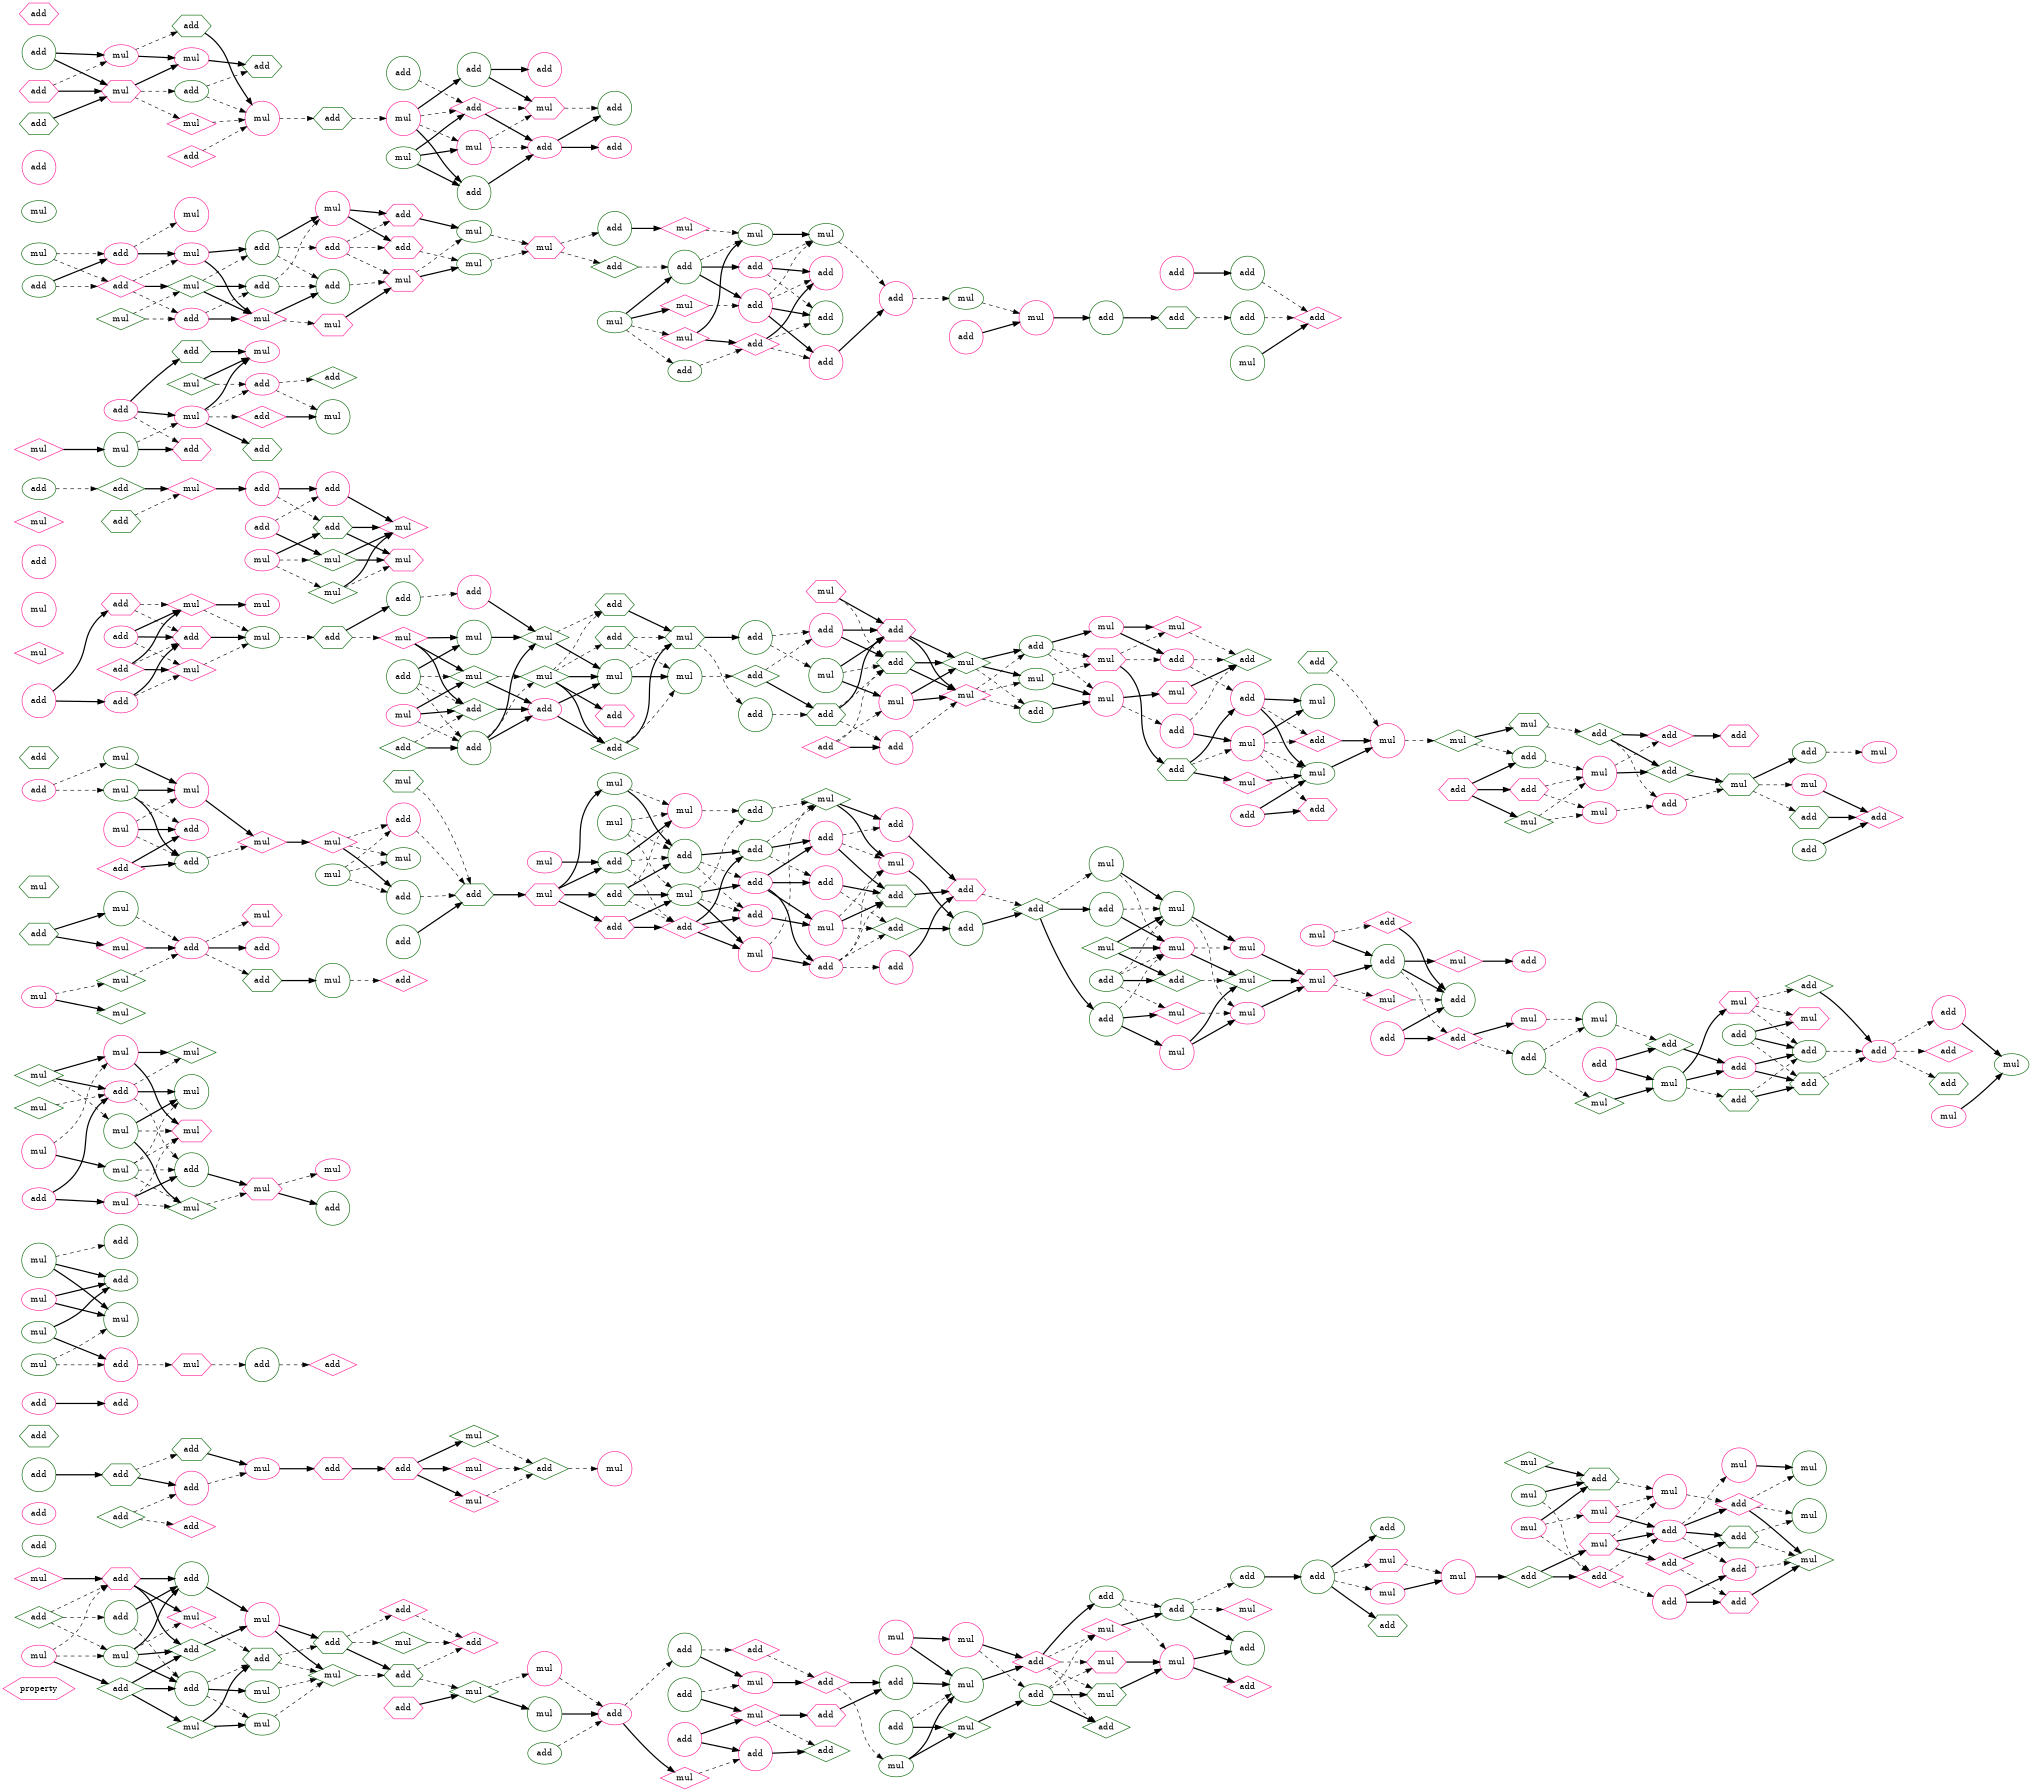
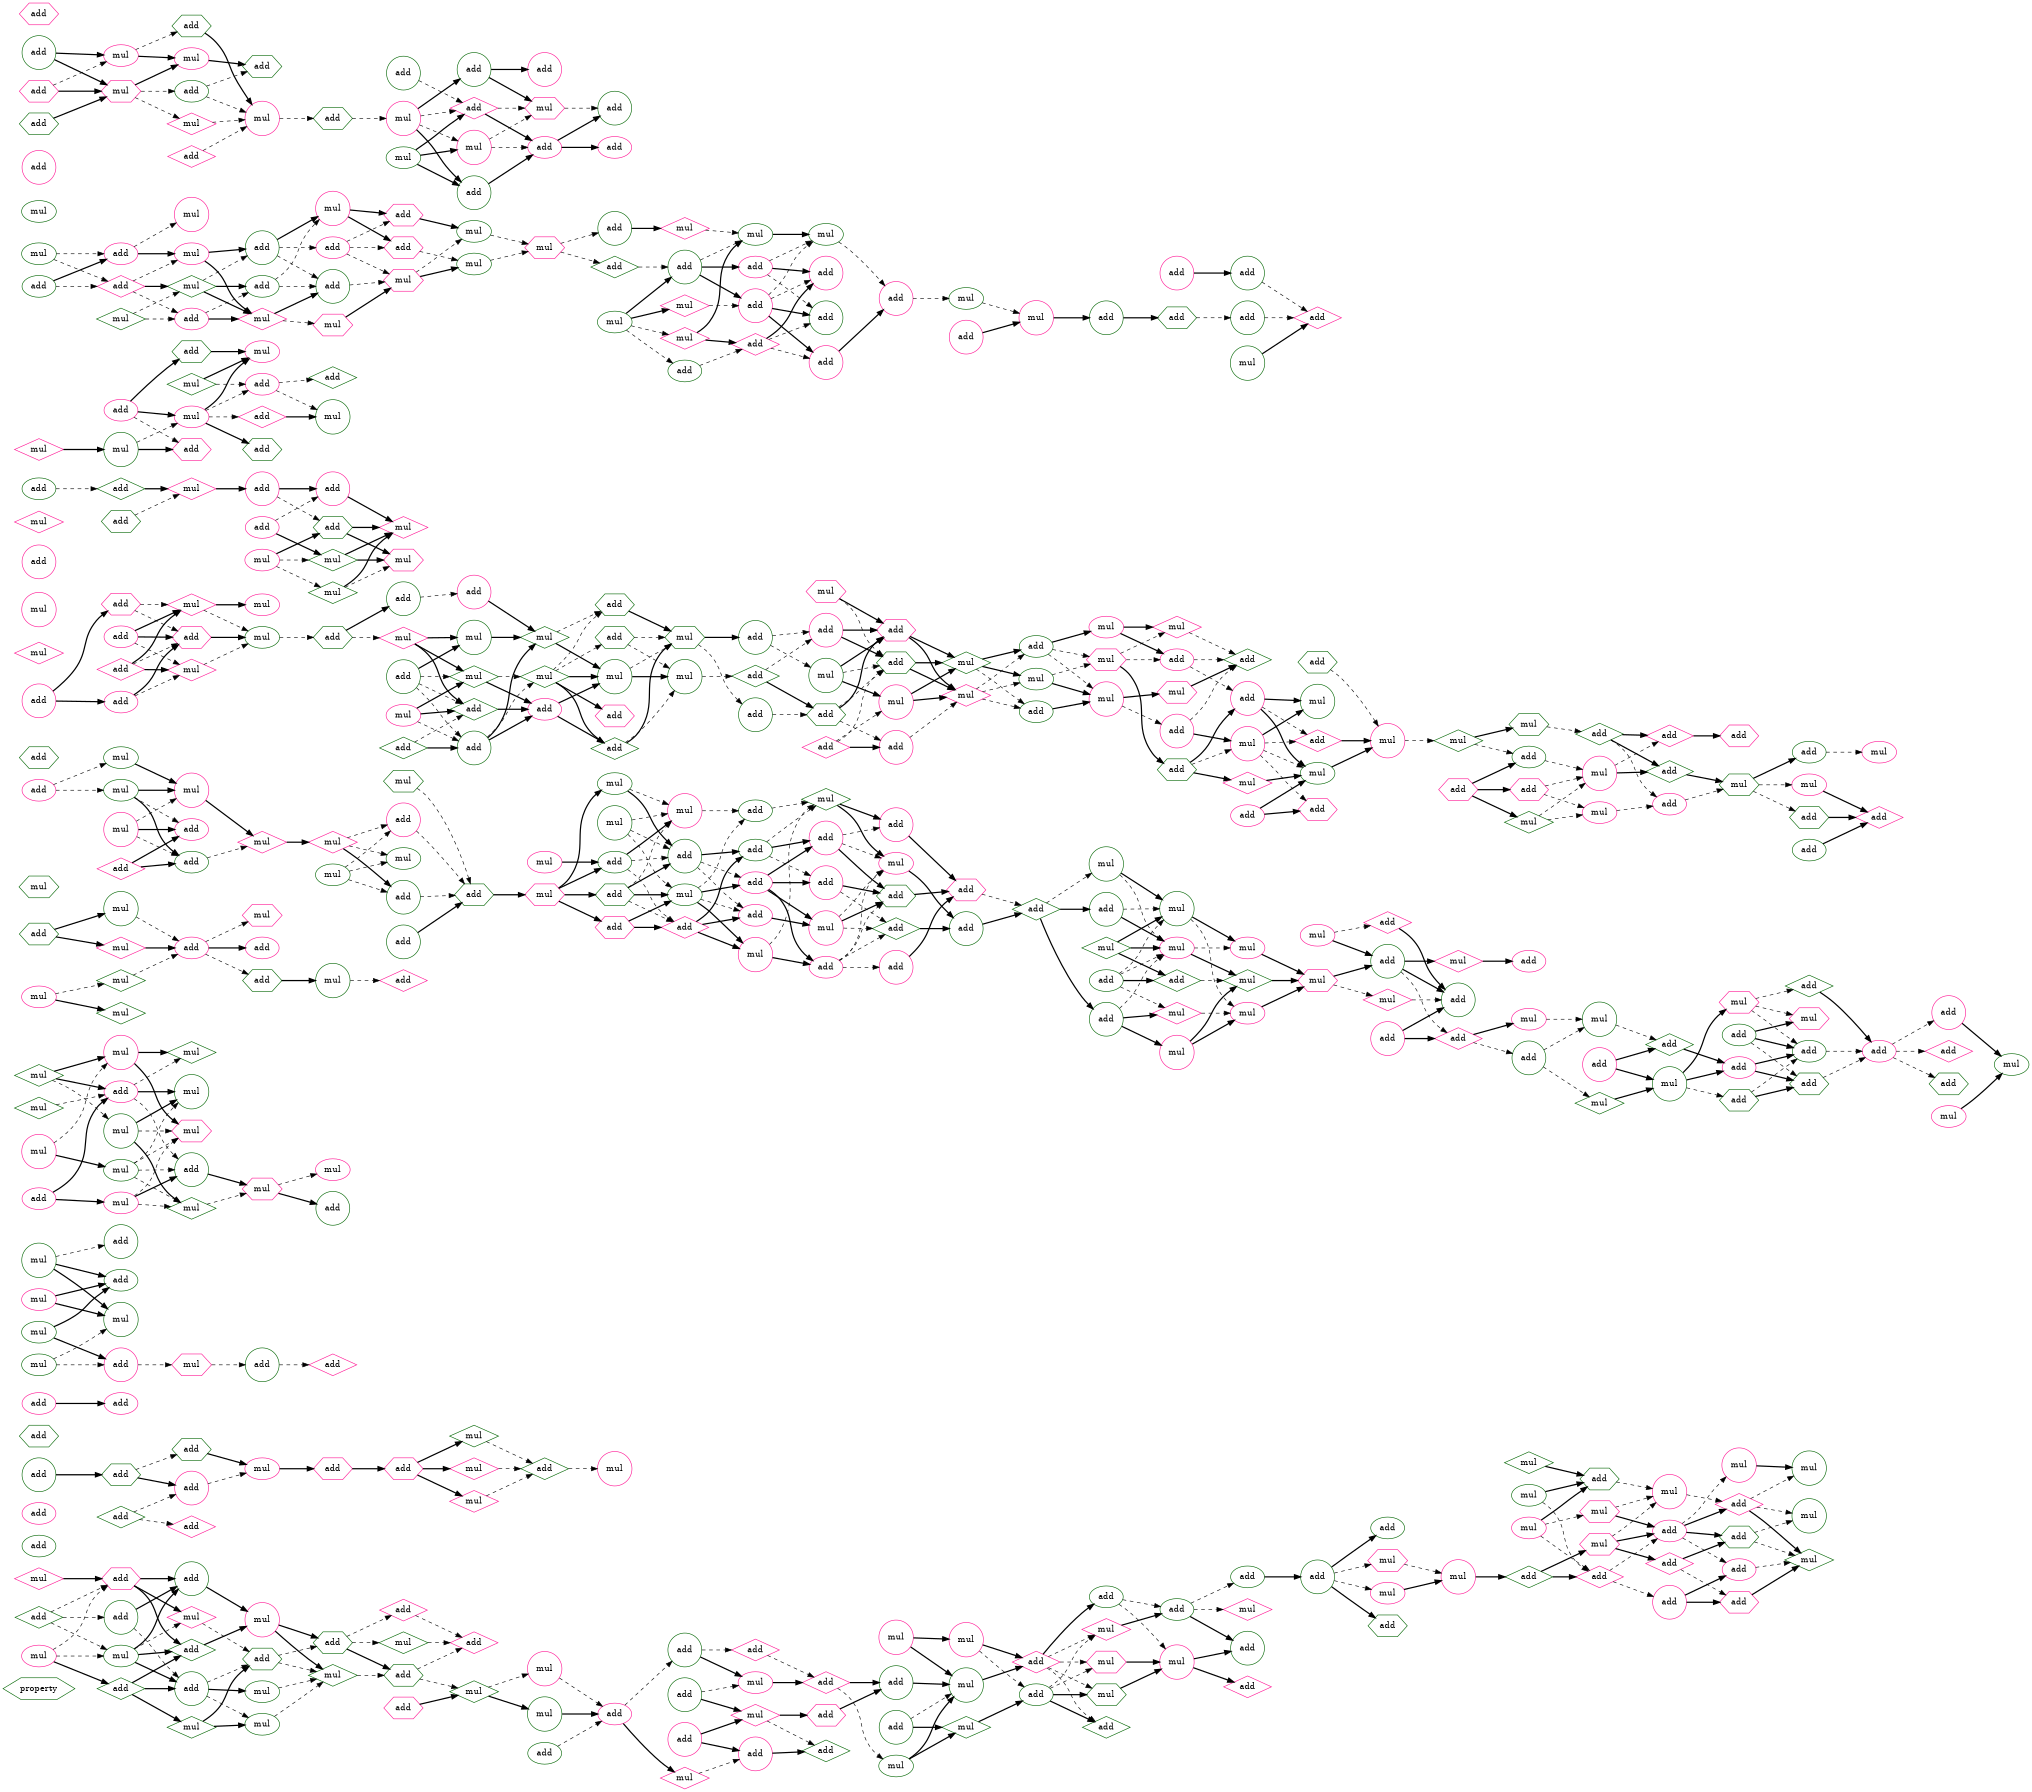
node "property": color deeppink -> darkgreen
